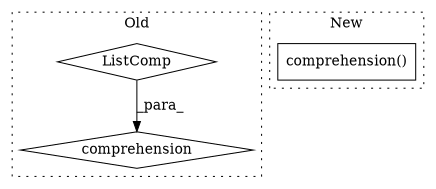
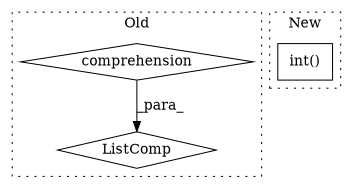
node "comprehension()": label "comprehension()" -> "int()"
edge "ListComp" -> "comprehension": reversed
